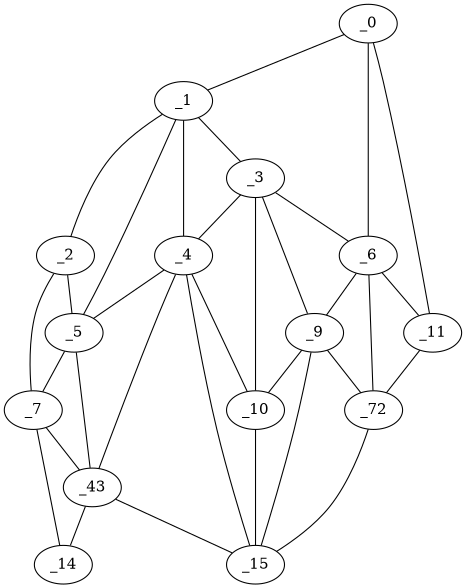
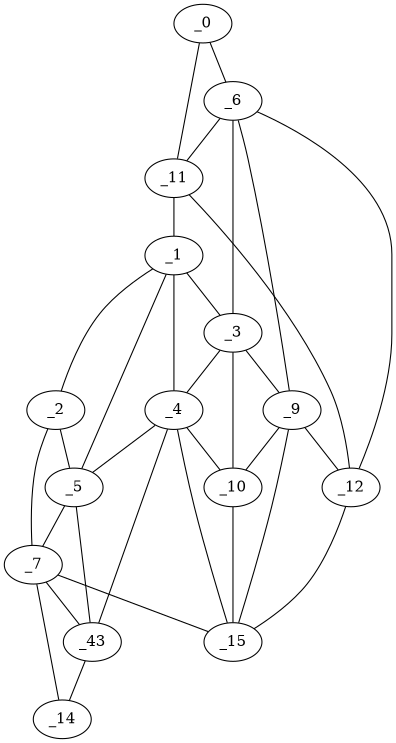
edge "_0" -- "_1": now "_11" -- "_1"
node "_72": label "_72" -> "_12"
edge "_43" -- "_15": now "_7" -- "_15"
